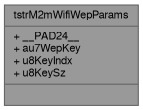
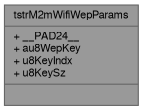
node "tstrM2mWifiWepParams": text "+ au7WepKey" -> "+ au8WepKey"
